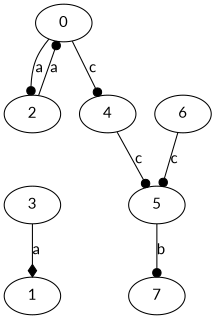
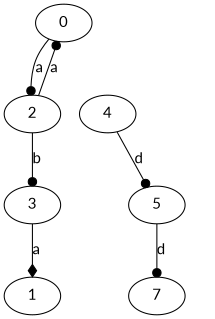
edge "0" -> "4": removed, label "c"
node "6": removed
edge "2" -> "3": added, label "b"
edge "4" -> "5": label "c" -> "d"
edge "5" -> "7": label "b" -> "d"
